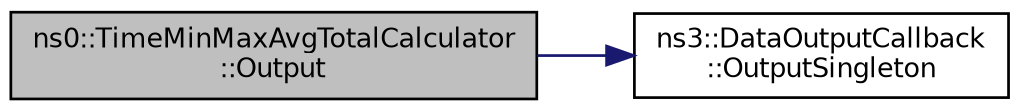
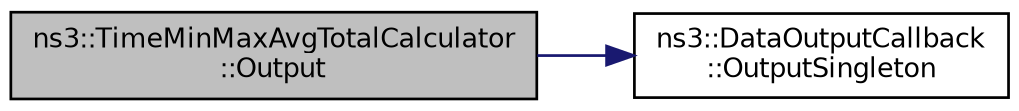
node "ns0::TimeMinMaxAvgTotalCalculator ::Output": label "ns0::TimeMinMaxAvgTotalCalculator ::Output" -> "ns3::TimeMinMaxAvgTotalCalculator ::Output"
